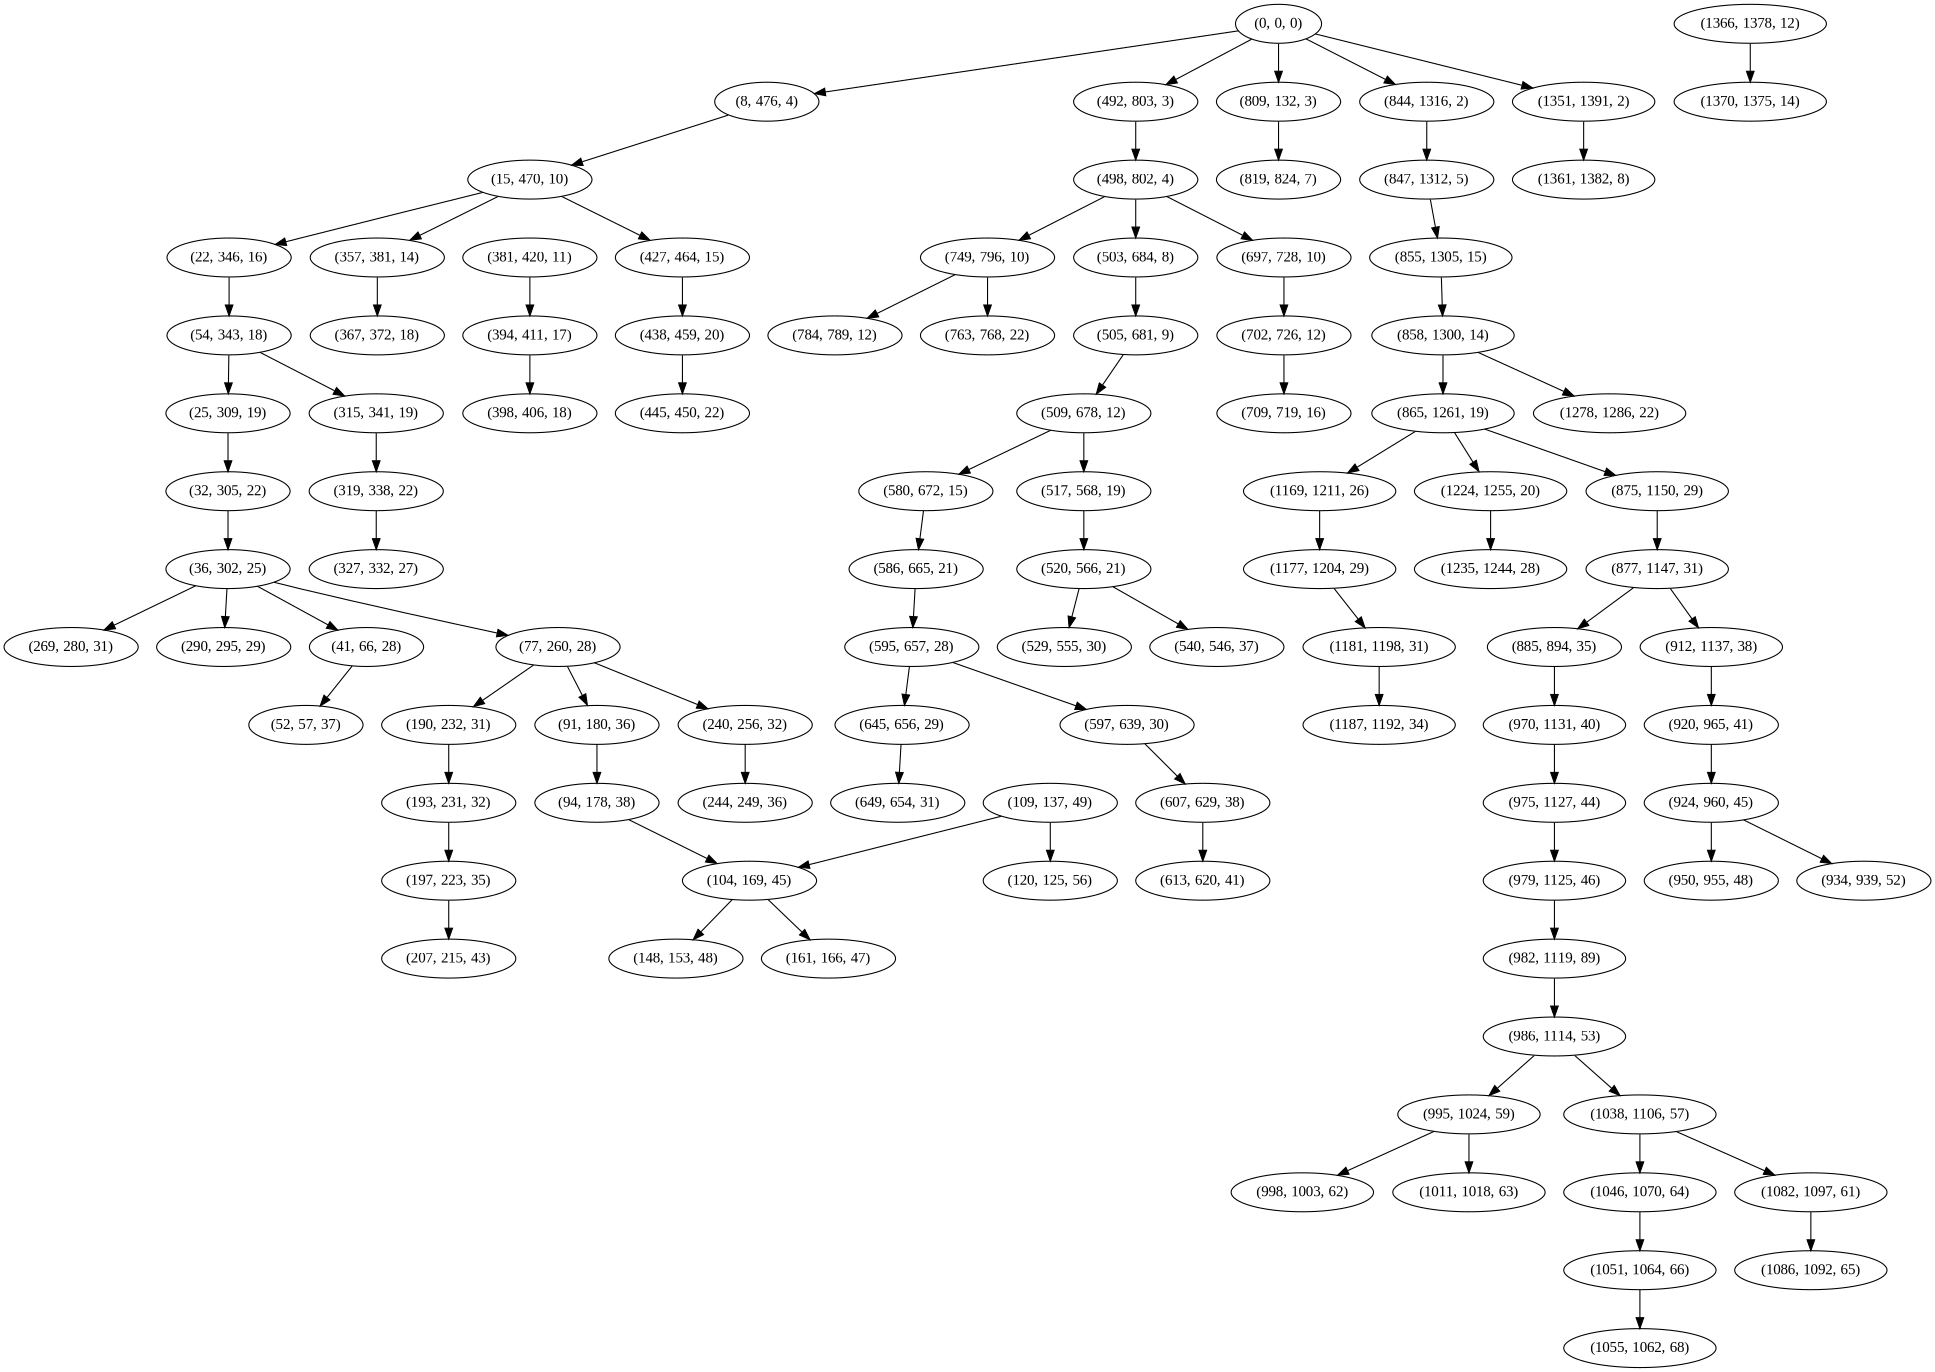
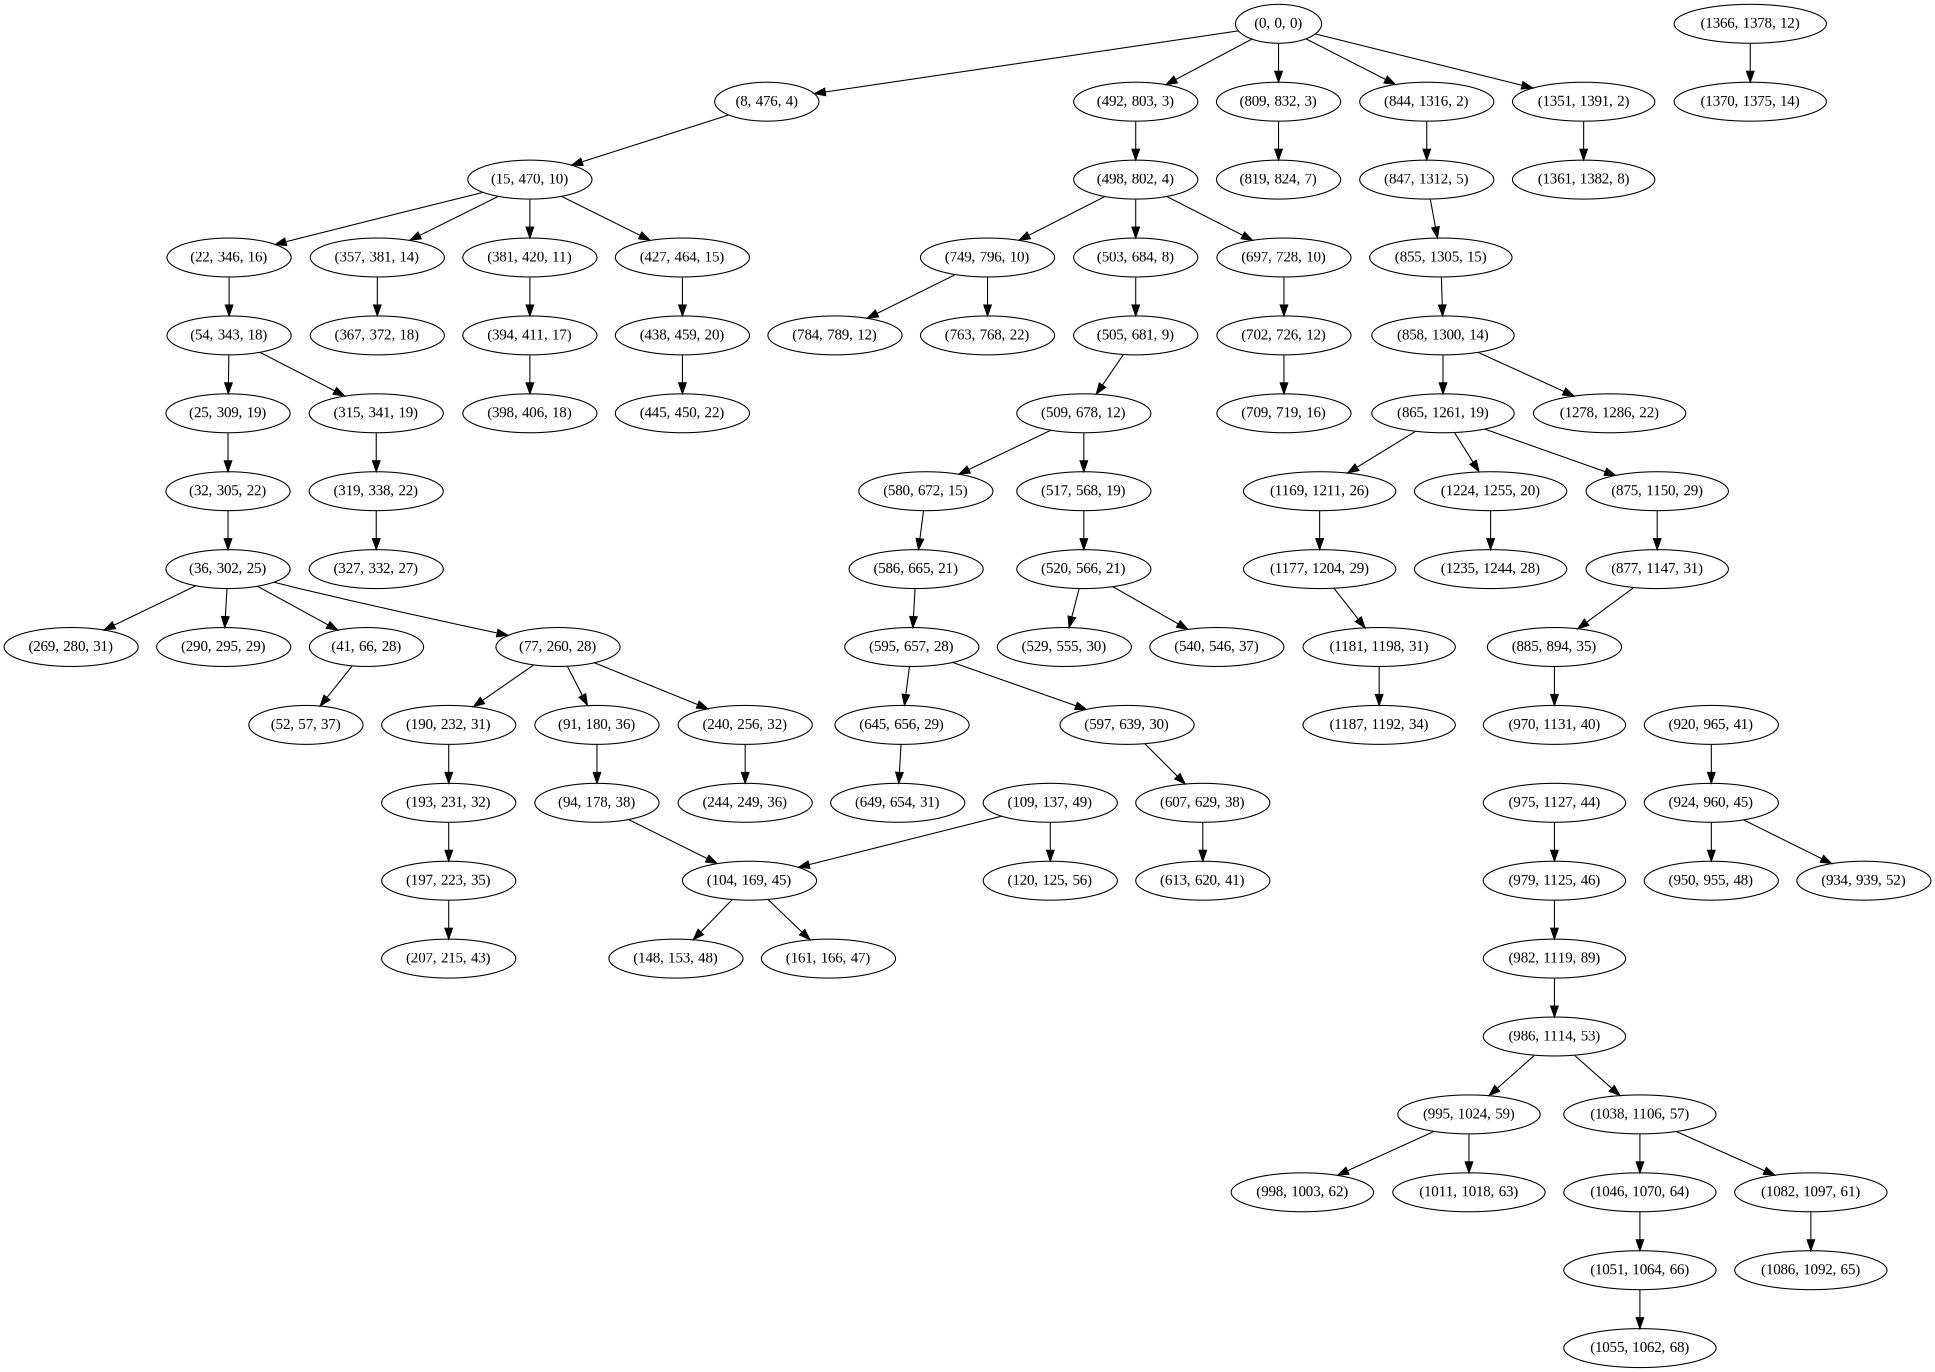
node "(809, 132, 3)": label "(809, 132, 3)" -> "(809, 832, 3)"
edge "(15, 470, 10)" -> "(381, 420, 11)": added
node "(912, 1137, 38)": removed
edge "(970, 1131, 40)" -> "(975, 1127, 44)": removed
